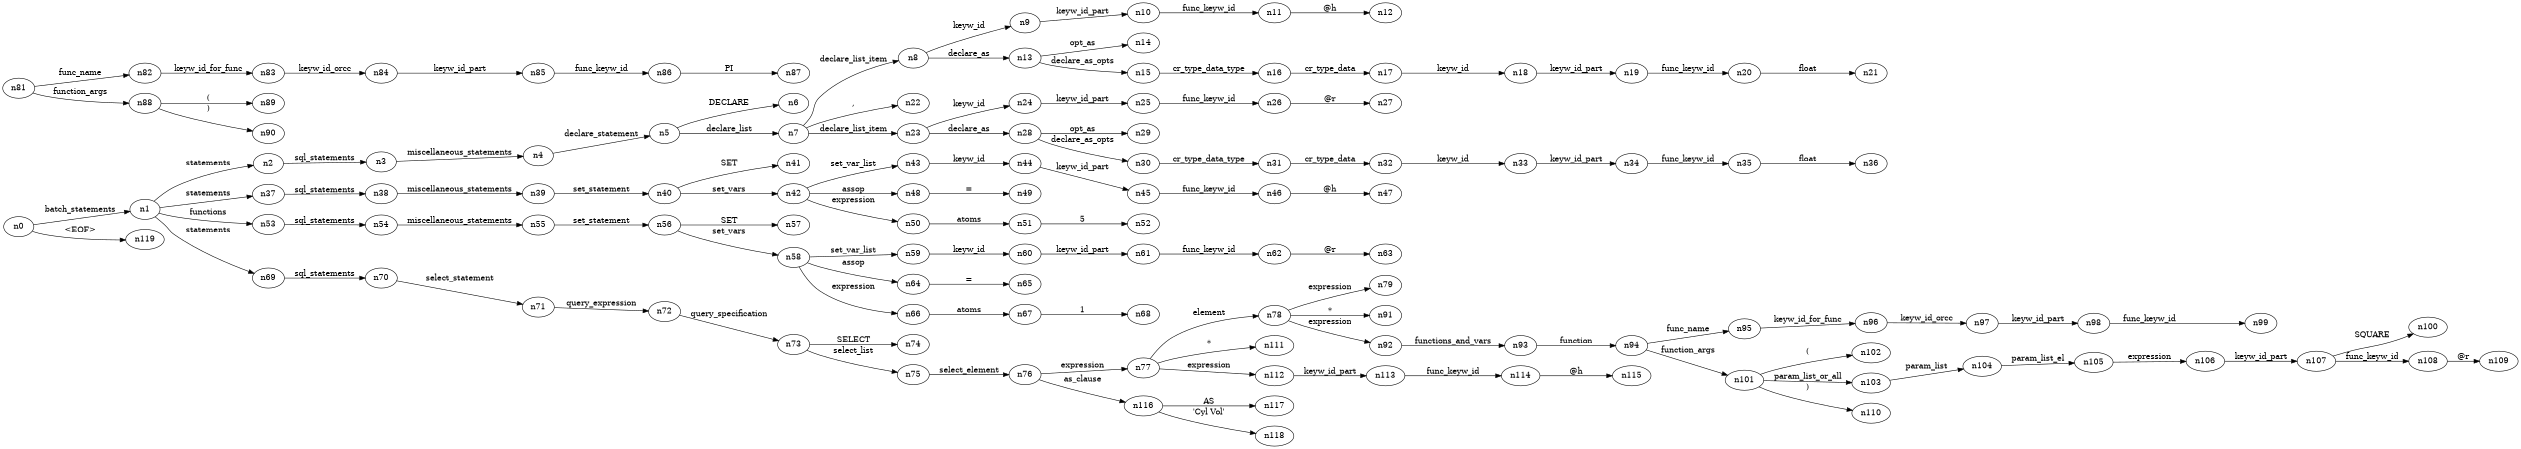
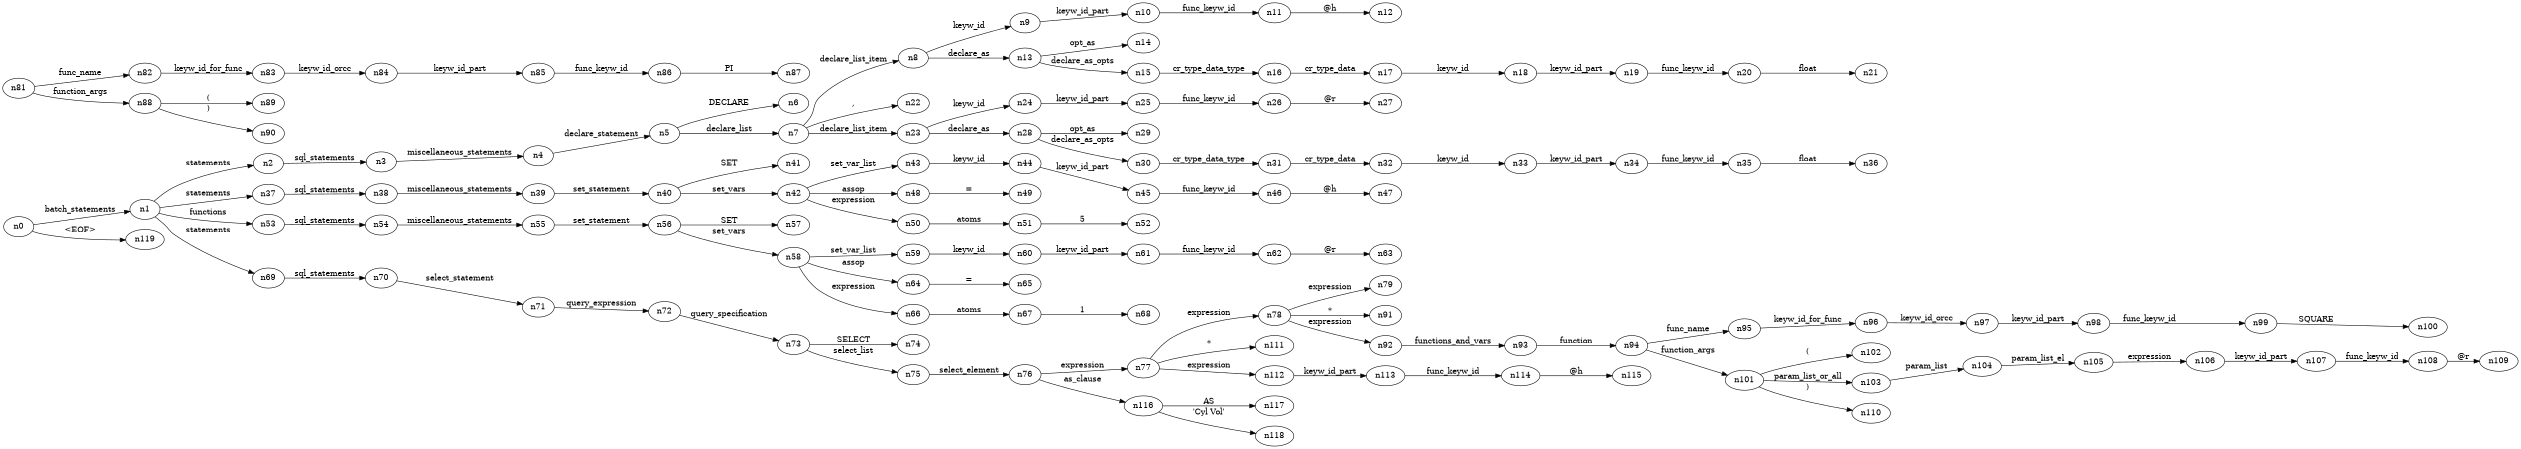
edge "n77" -> "n78": label "element" -> "expression"
edge "n107" -> "n100": now "n99" -> "n100"
